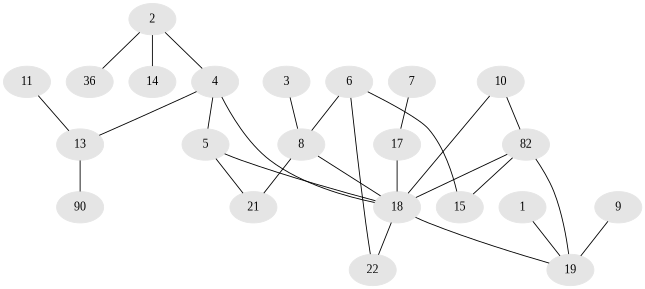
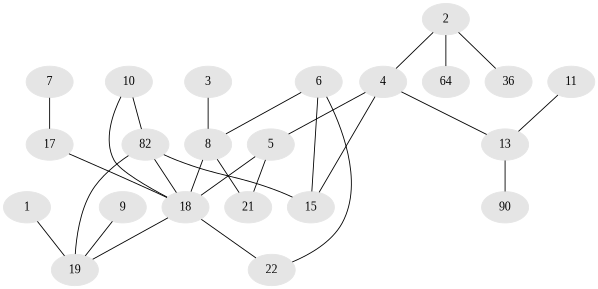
node "14": label "14" -> "64"
edge "4" -- "18": now "4" -- "15"
